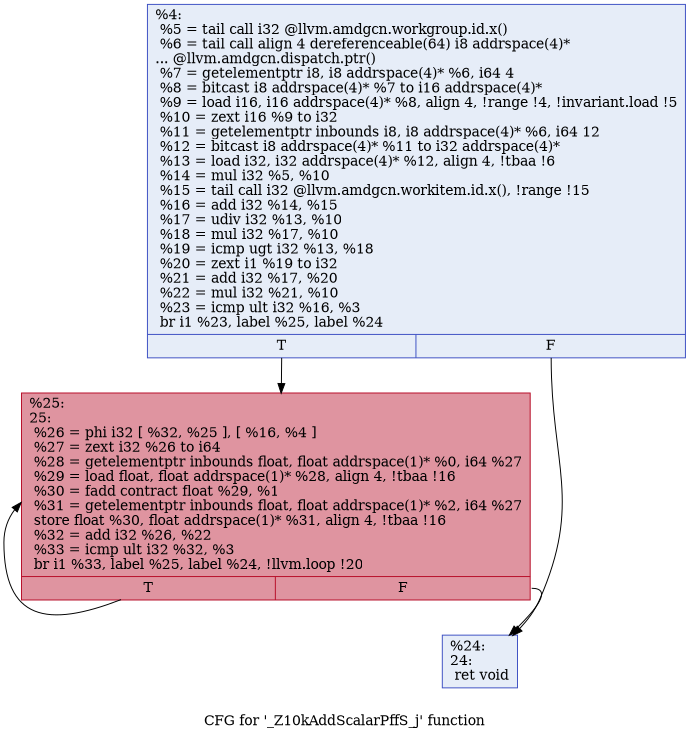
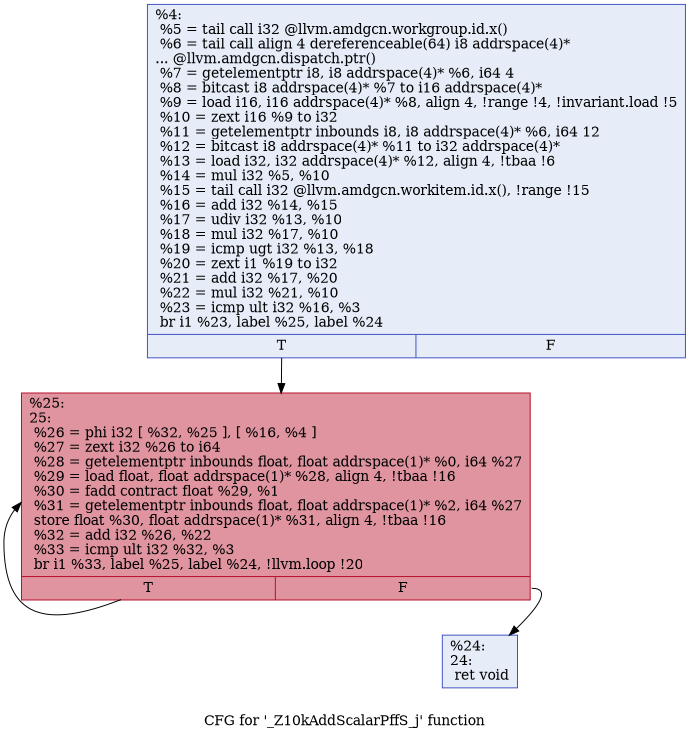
edge "%4:" -> "%24:": removed
